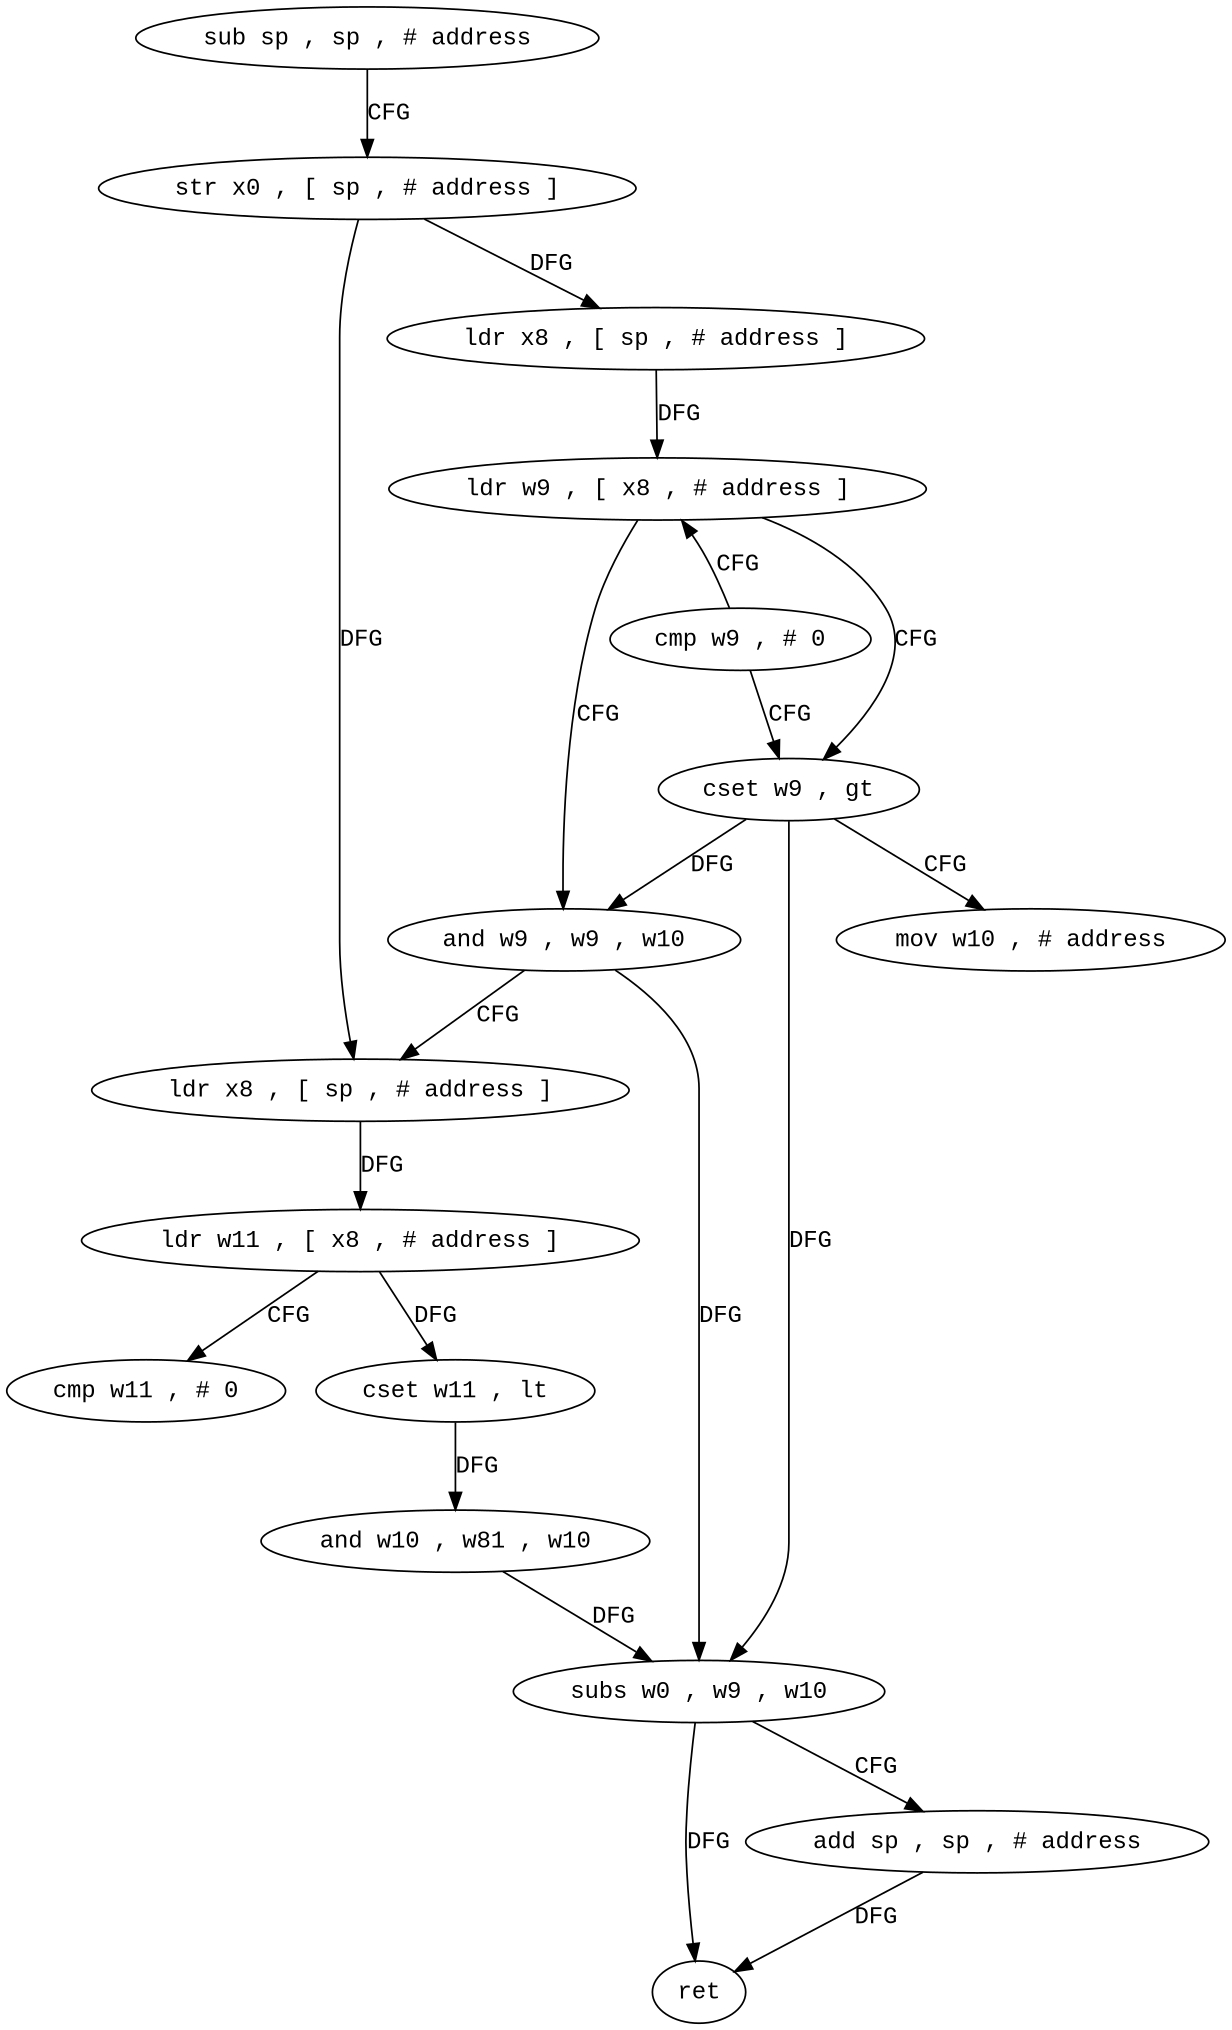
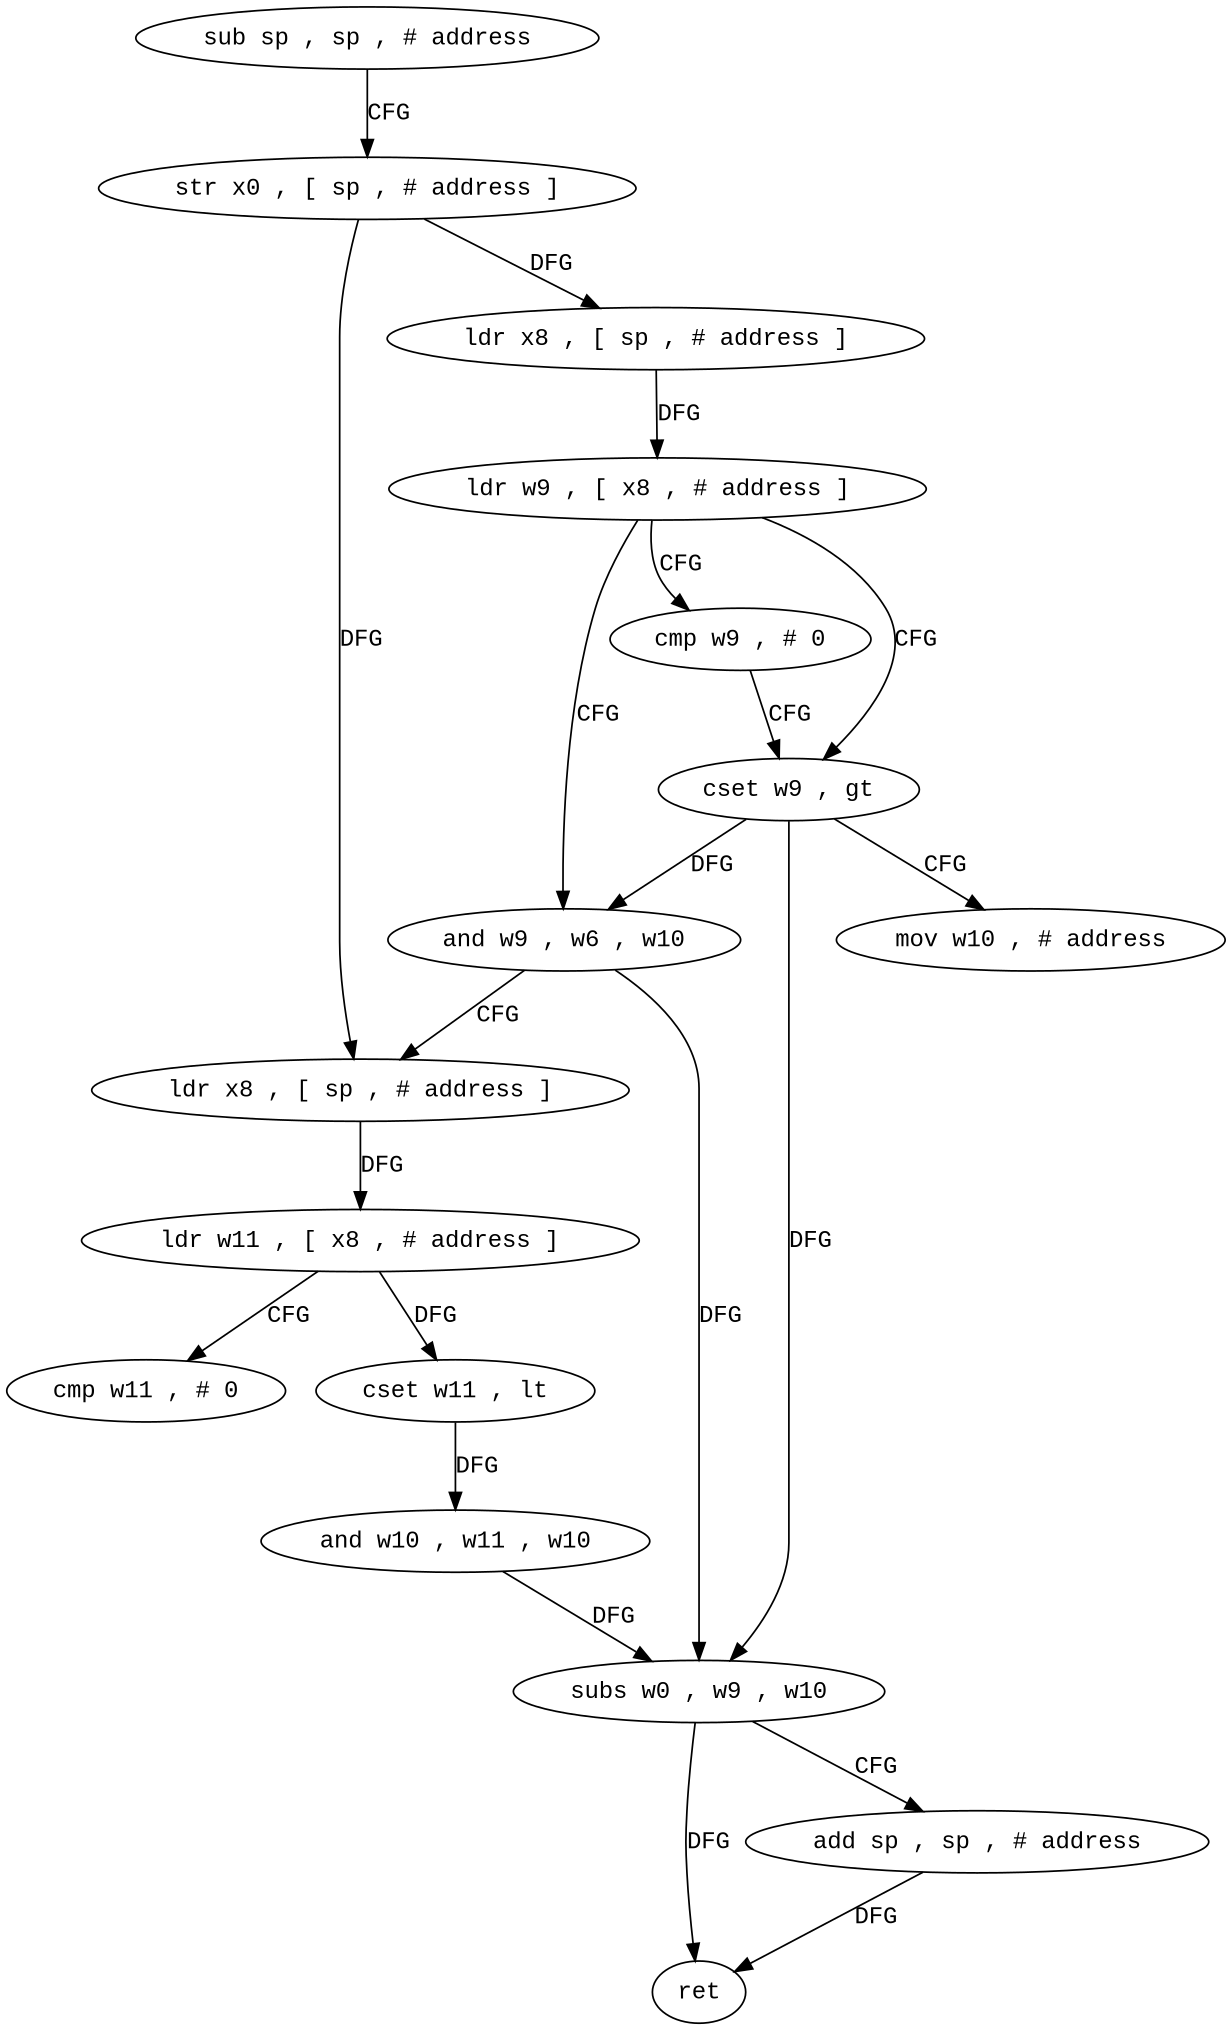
edge "cmp w9 , # 0" -> "ldr w9 , [ x8 , # address ]": reversed
node "and w9 , w9 , w10": label "and w9 , w9 , w10" -> "and w9 , w6 , w10"
node "and w10 , w81 , w10": label "and w10 , w81 , w10" -> "and w10 , w11 , w10"
